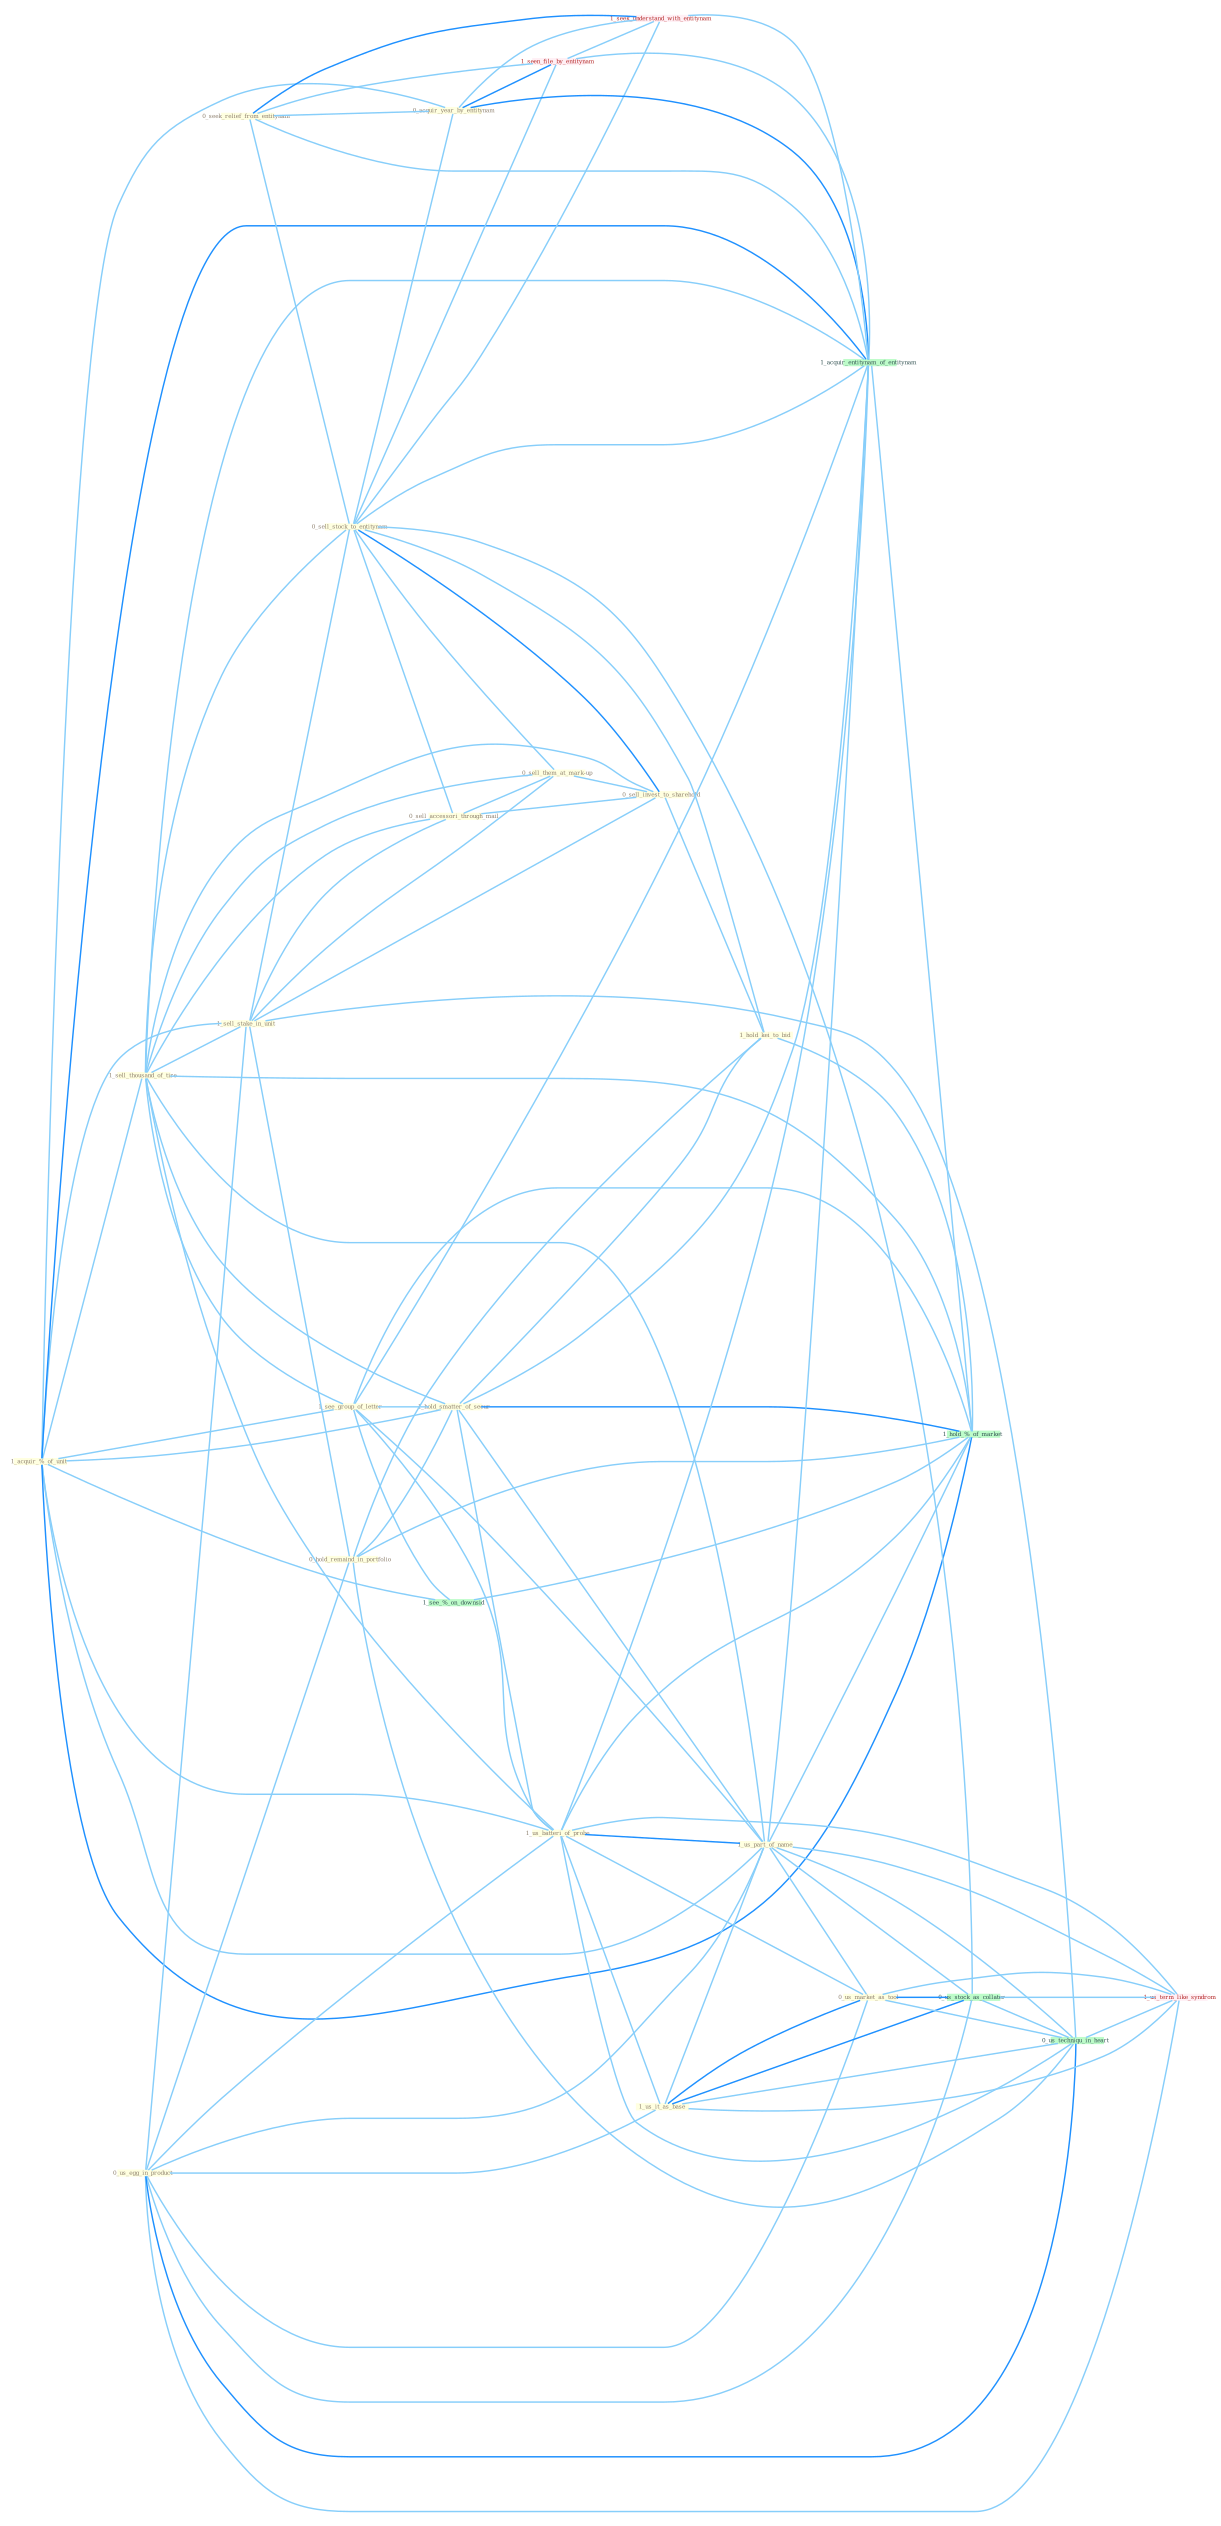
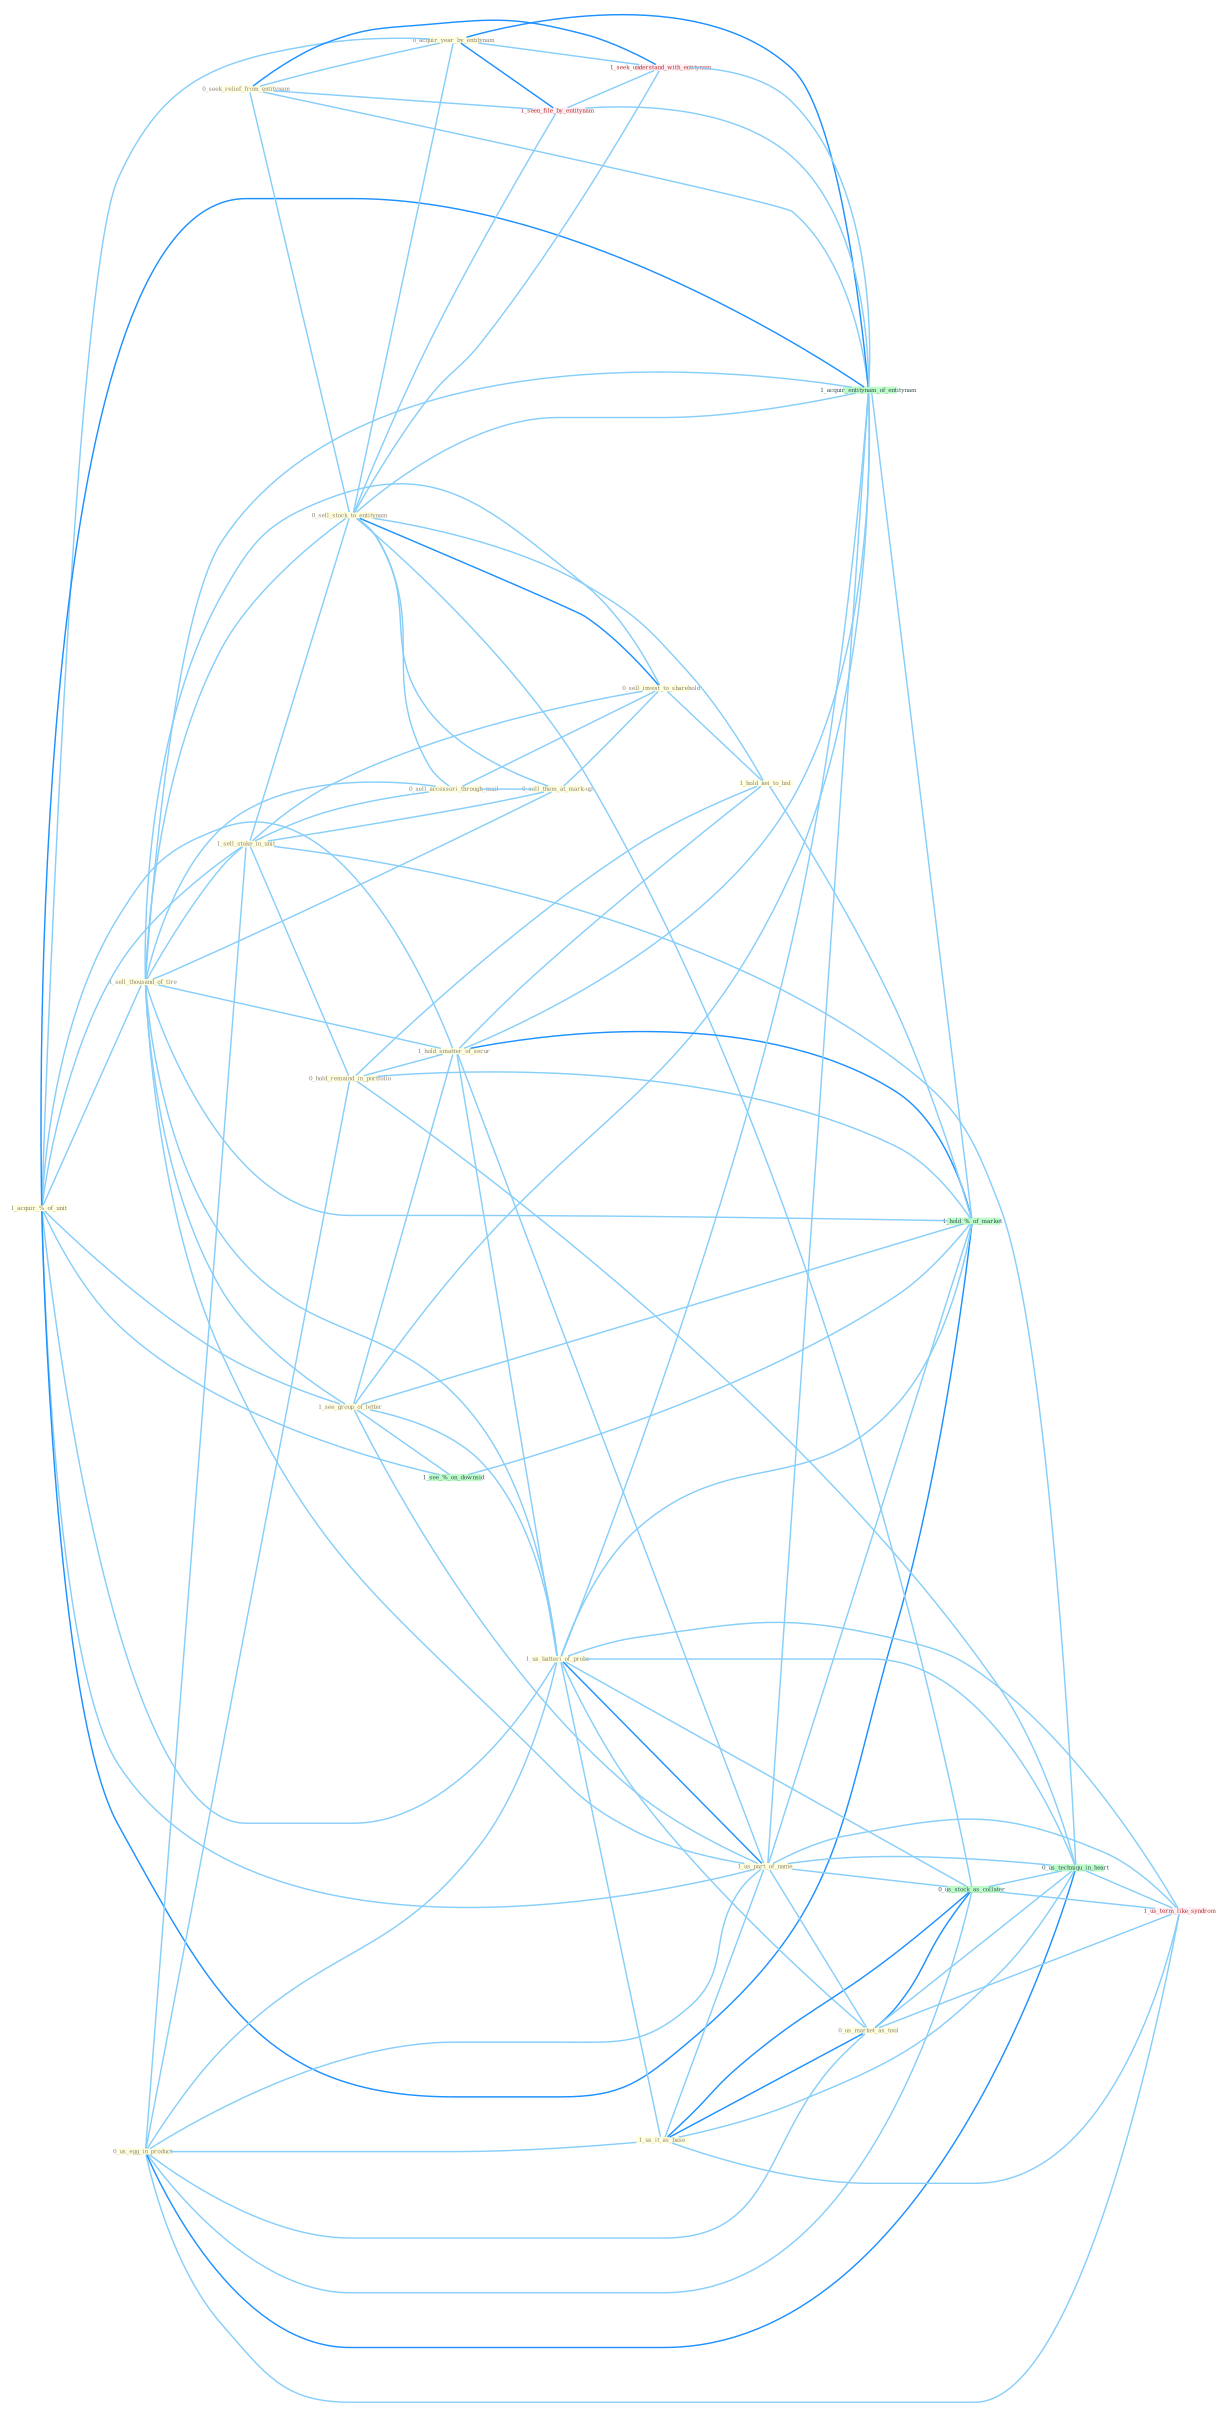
edge "1_us_batteri_of_probe" -- "0_us_stock_as_collater": added
